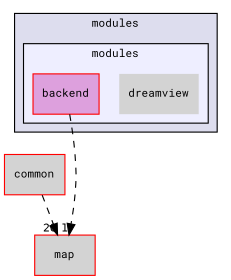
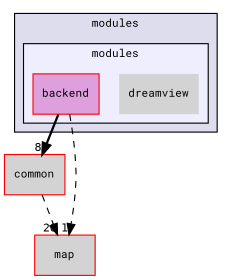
edge "backend" -> "common": added
